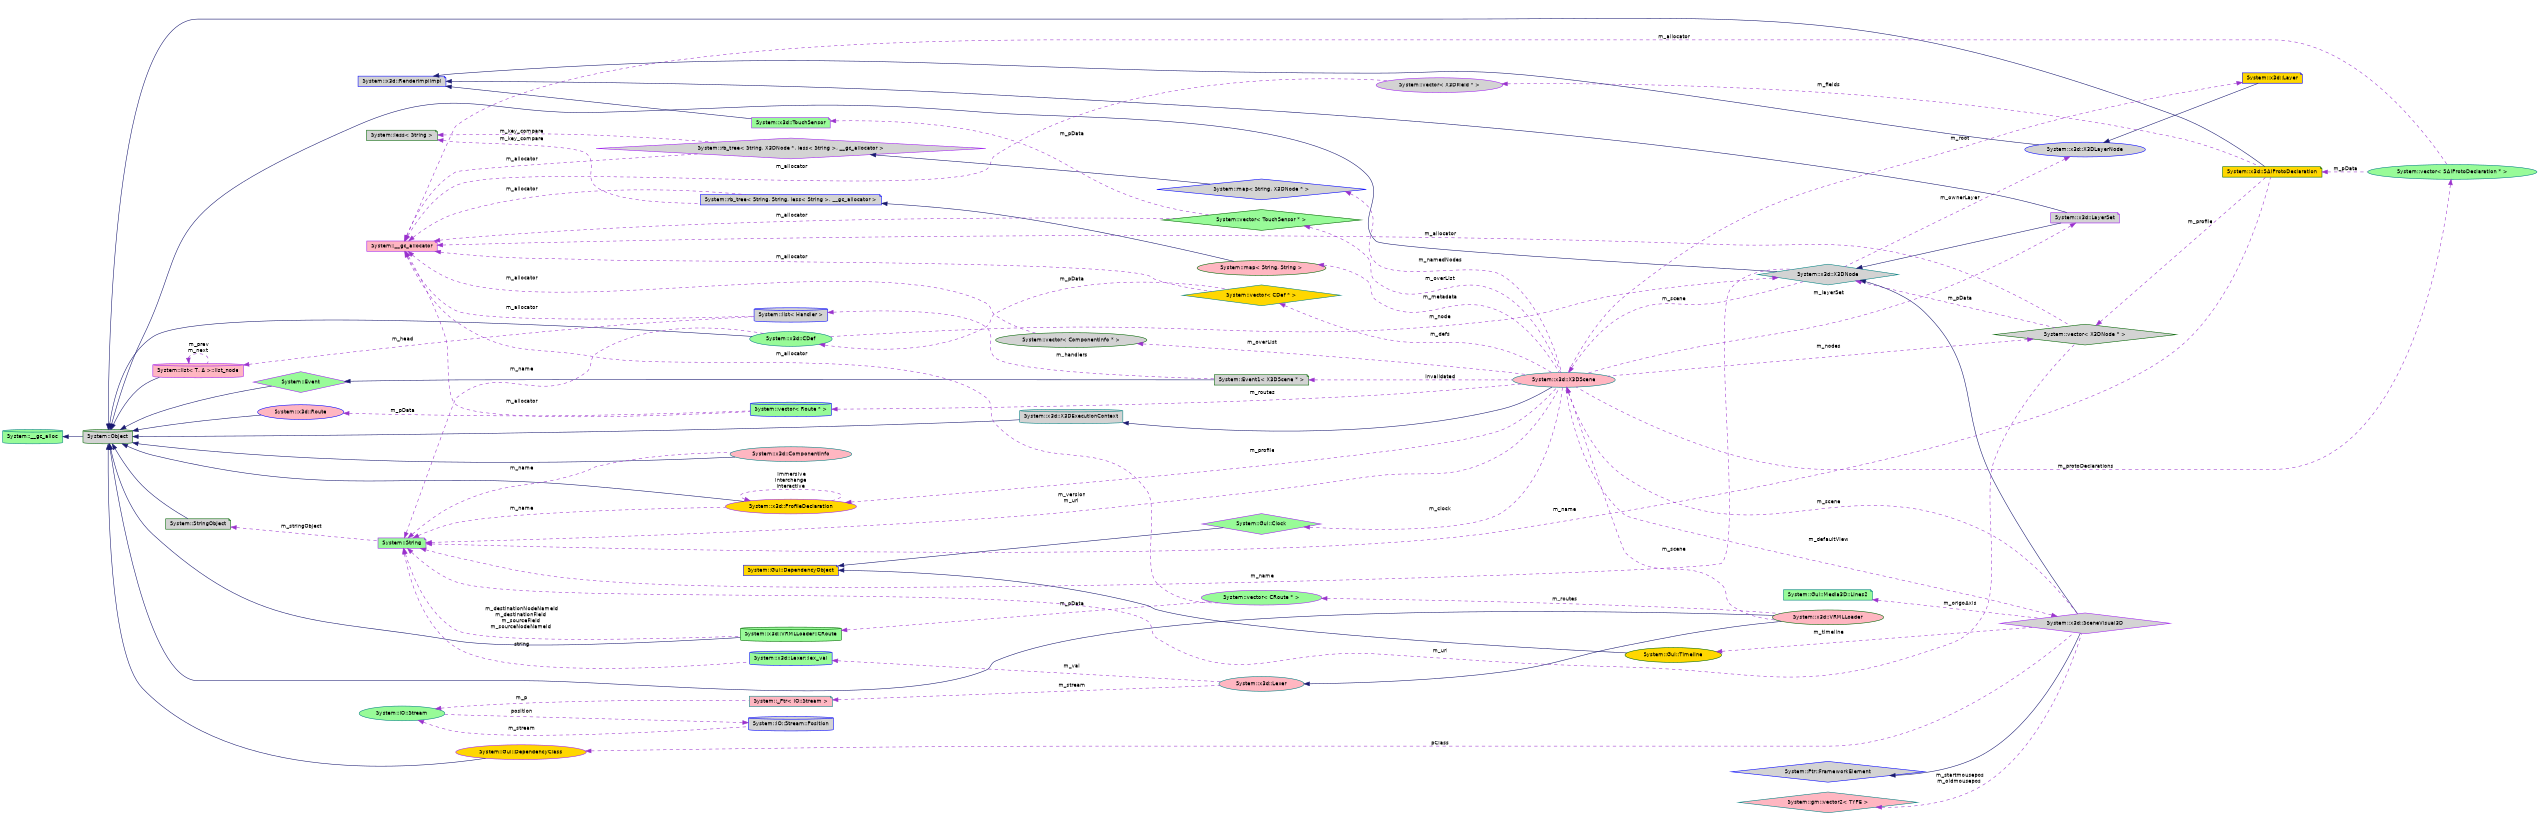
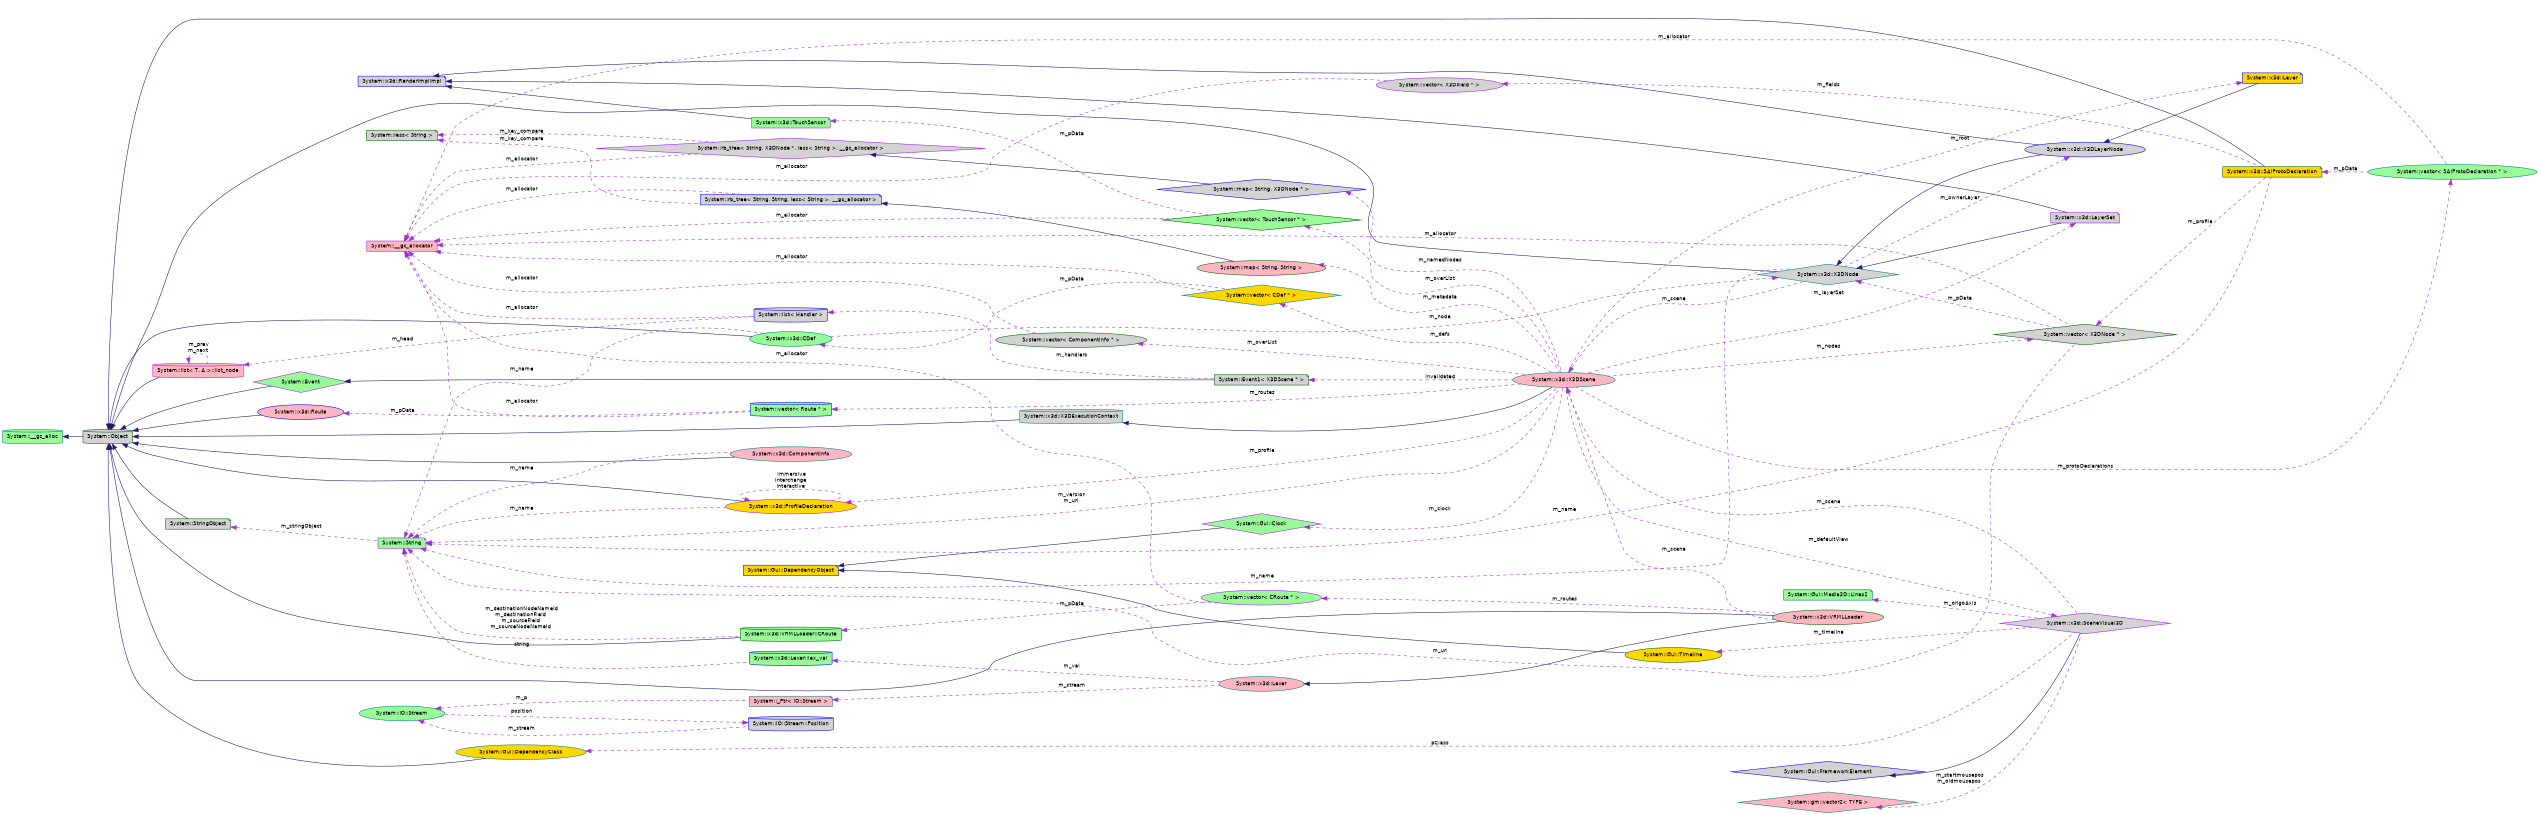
edge "System::x3d::SceneVisual3D" -> "System::x3d::X3DNode": now "System::x3d::X3DLayerNode" -> "System::x3d::X3DNode"
node "System::Gui::DependencyClass": color purple -> teal
node "System::Ptr::FrameworkElement": label "System::Ptr::FrameworkElement" -> "System::Gui::FrameworkElement"
